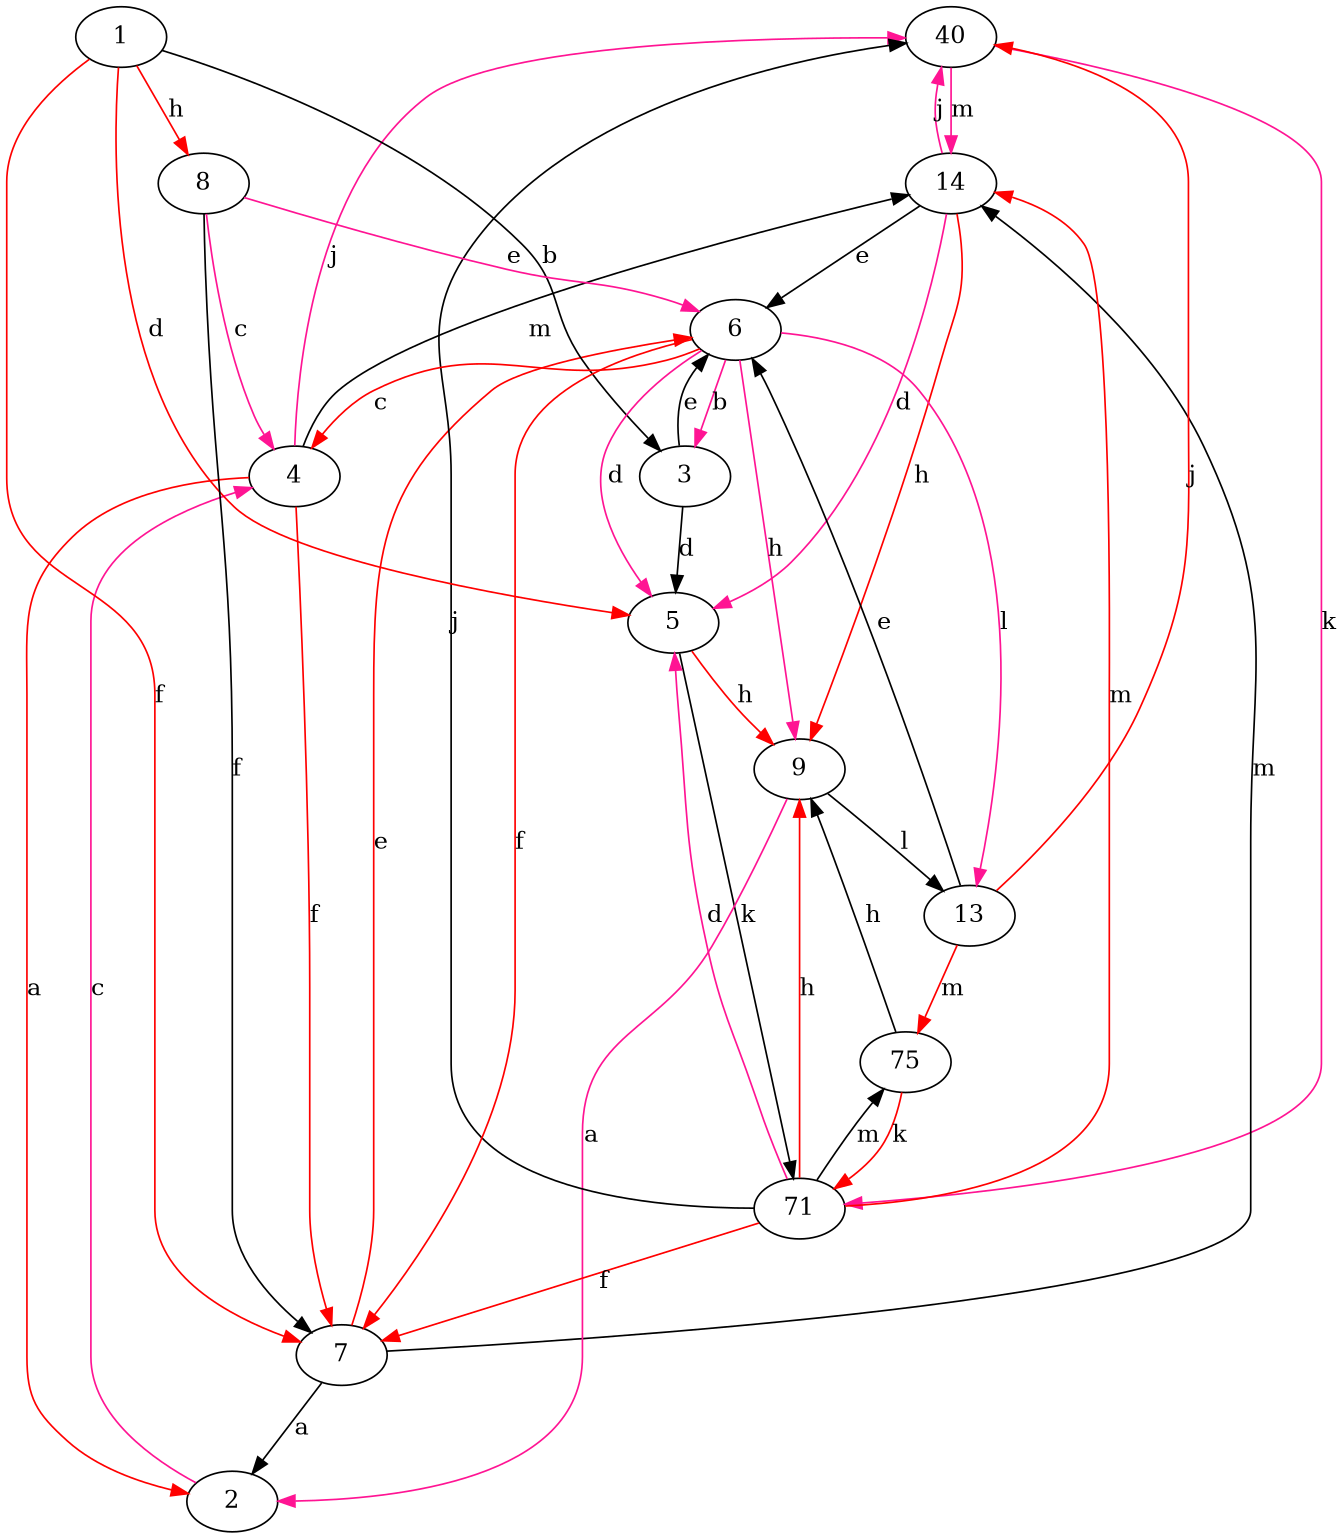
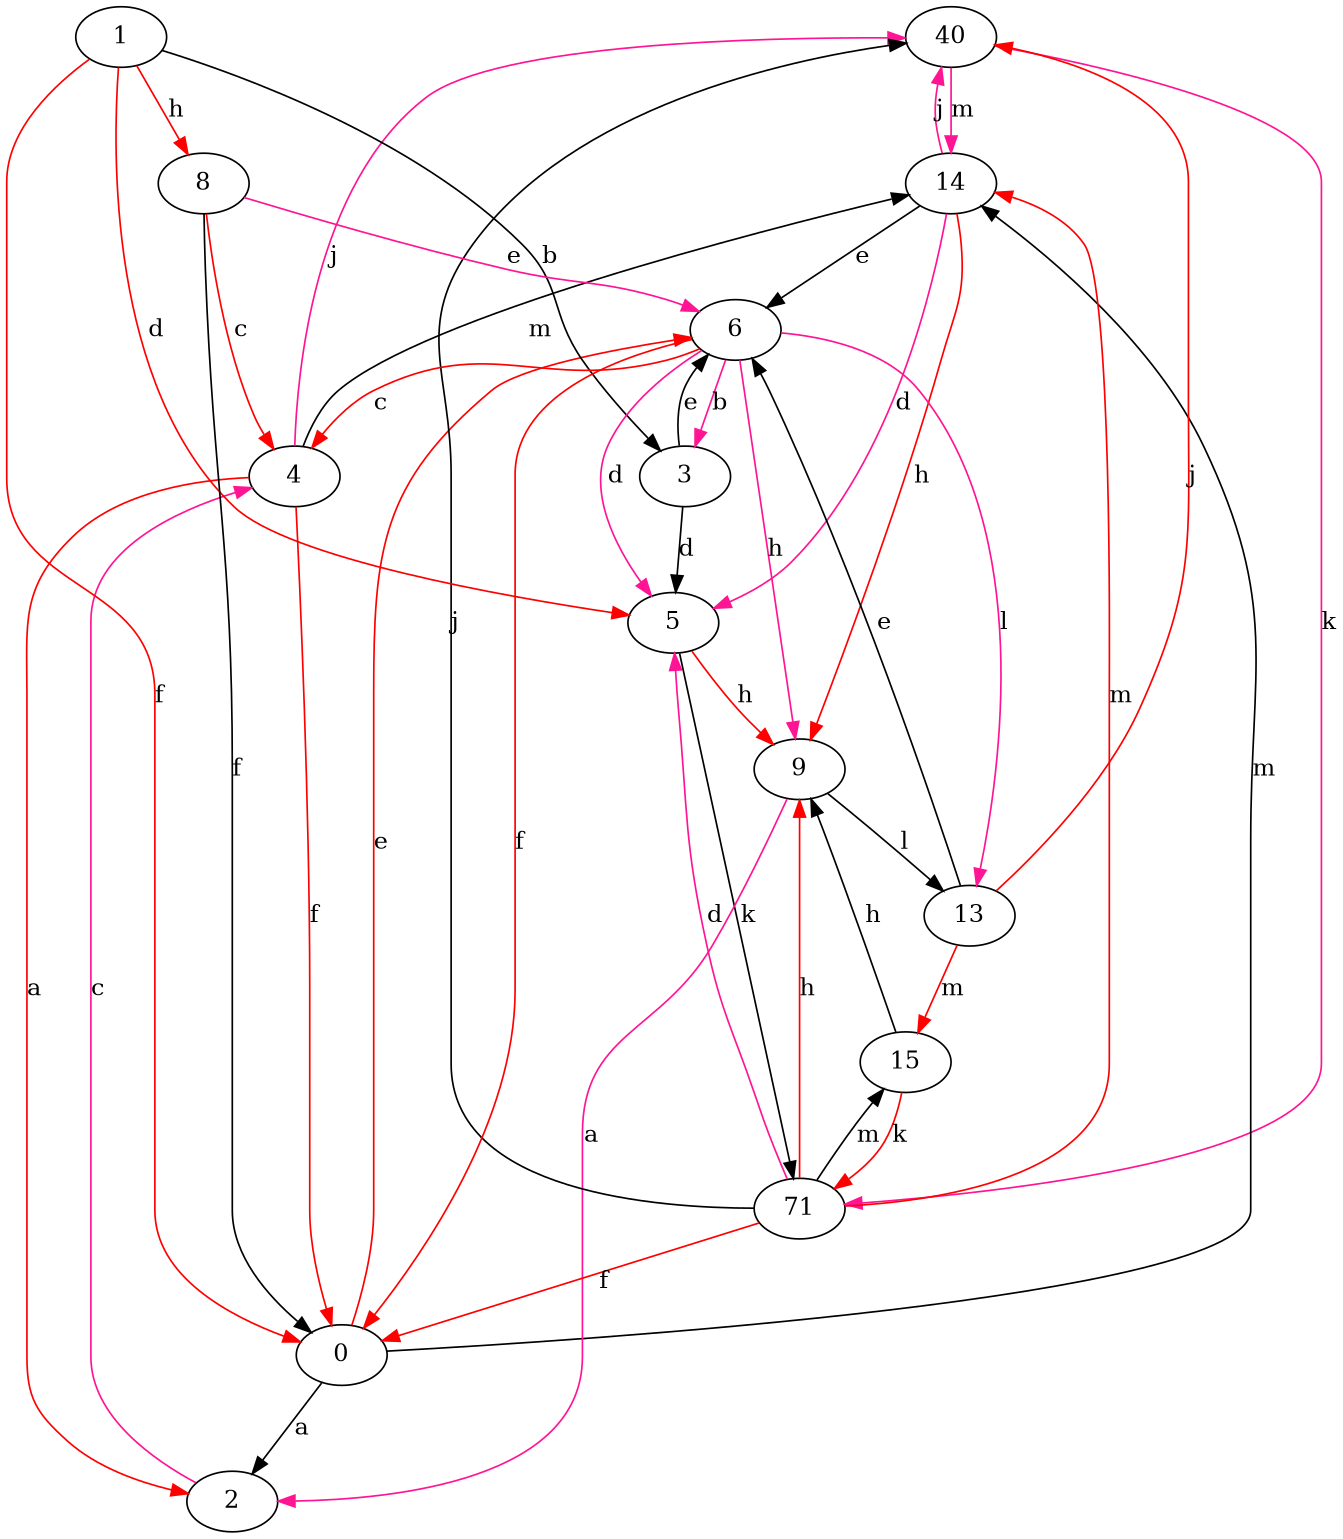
edge "8" -> "4": color deeppink -> red
node "75": label "75" -> "15"
node "7": label "7" -> "0"
